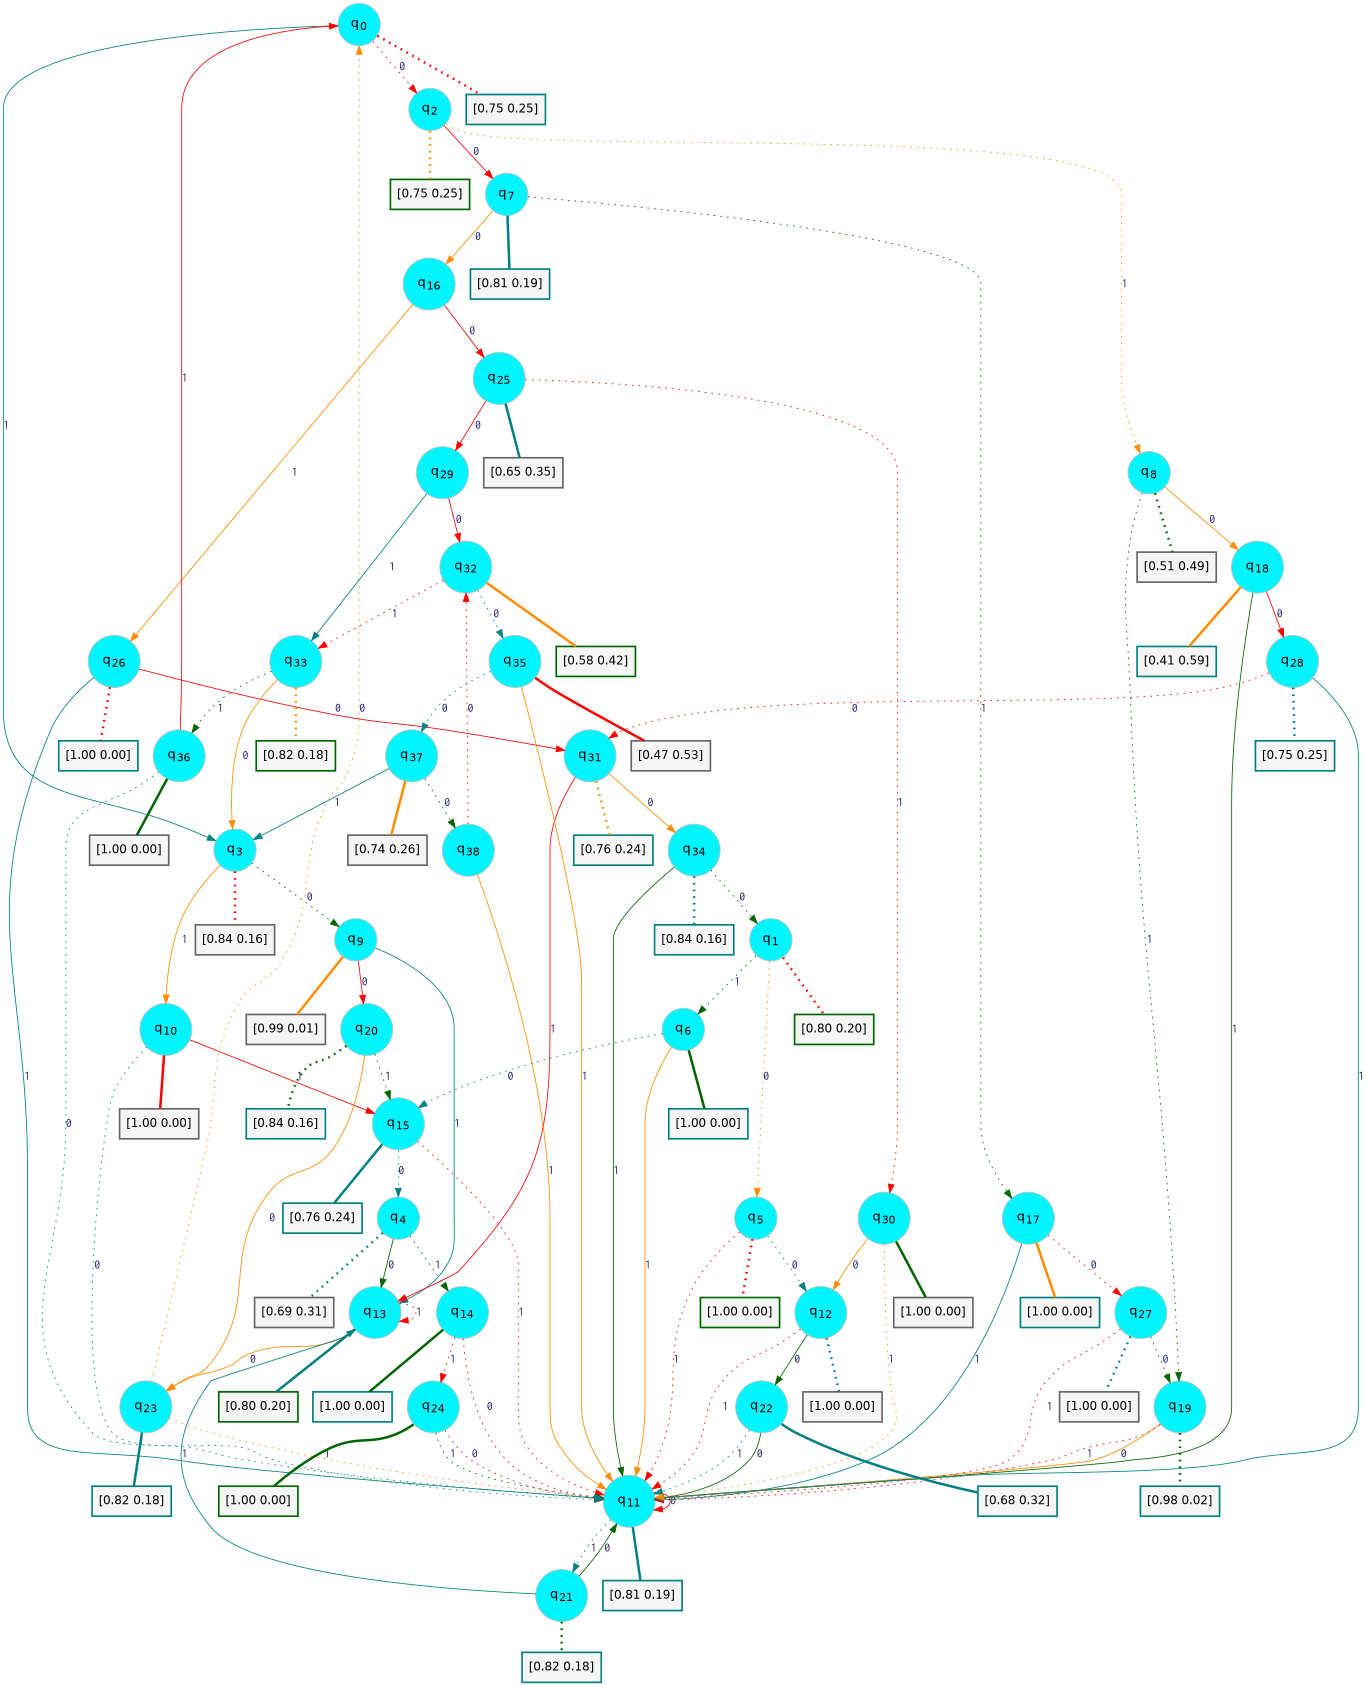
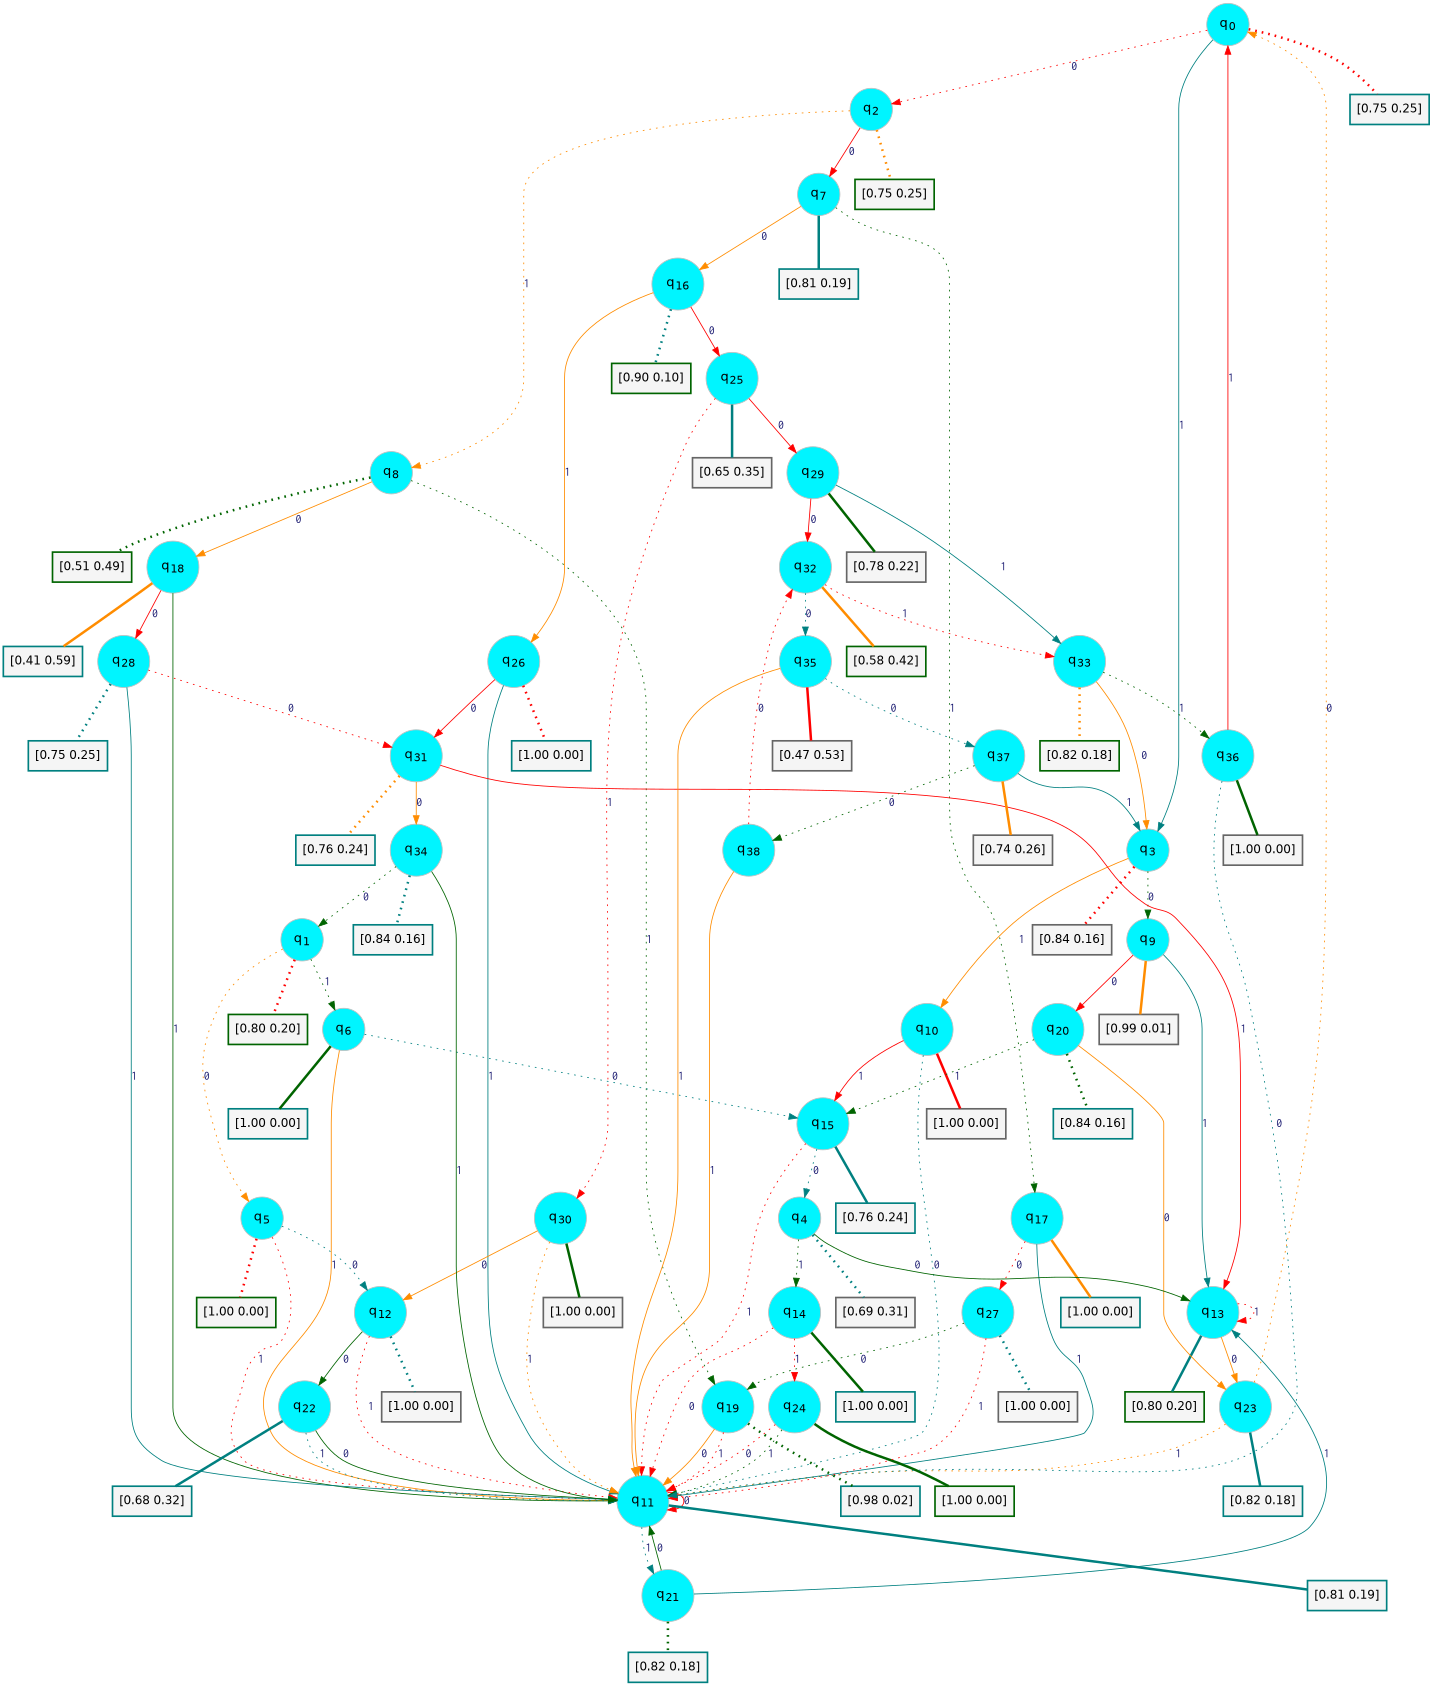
node "[0.90 0.10]": added
node "[0.78 0.22]": added
node "[0.51 0.49]": color gray40 -> darkgreen
